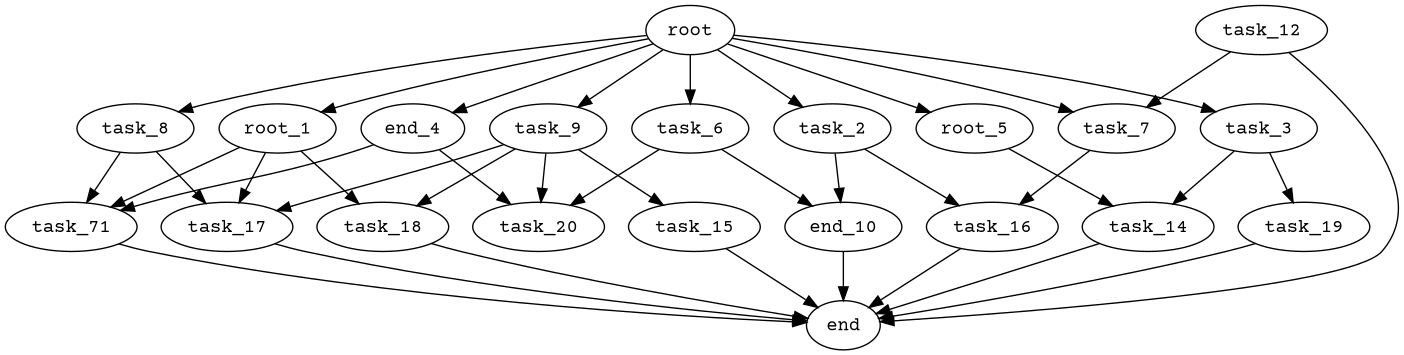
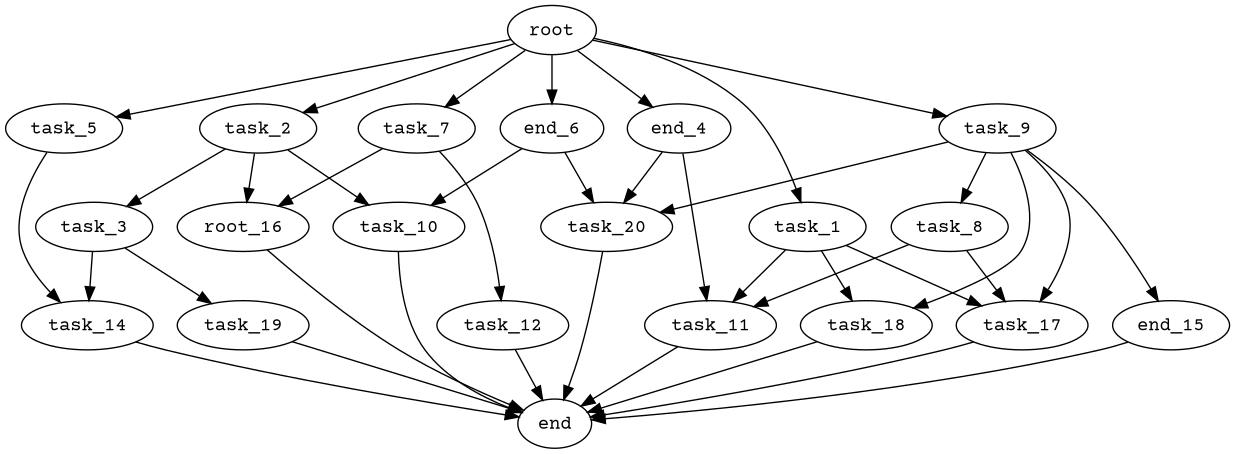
edge "root" -> "task_8": now "task_9" -> "task_8"
edge "root" -> "task_3": now "task_2" -> "task_3"
edge "task_12" -> "task_7": reversed
node "root_1": label "root_1" -> "task_1"
node "task_6": label "task_6" -> "end_6"
node "root_5": label "root_5" -> "task_5"
node "task_71": label "task_71" -> "task_11"
node "task_15": label "task_15" -> "end_15"
node "end_10": label "end_10" -> "task_10"
node "task_16": label "task_16" -> "root_16"
edge "task_20" -> "end": added
